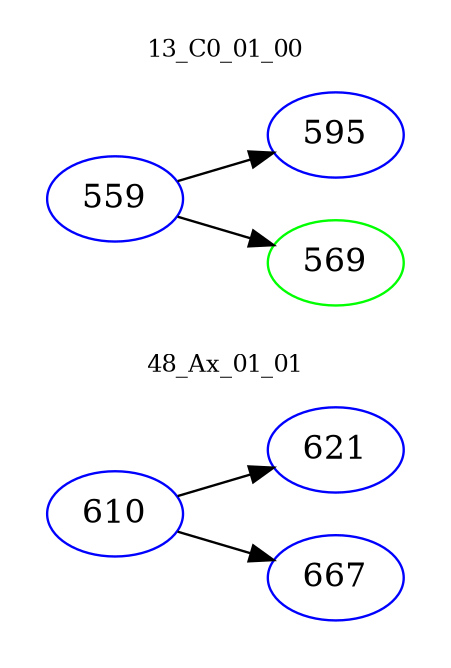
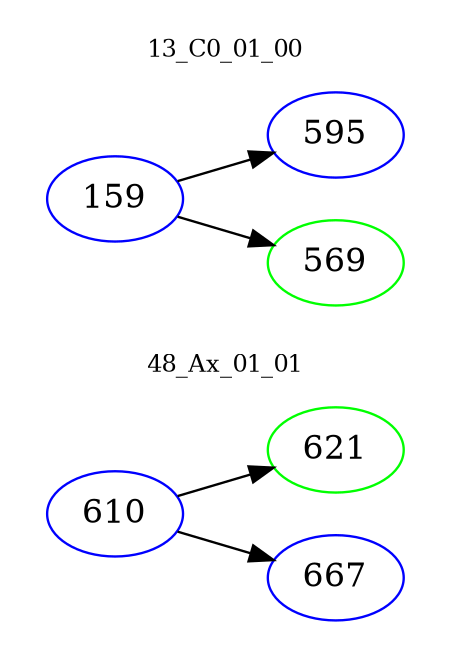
node "559": label "559" -> "159"
node "621": color blue -> green
